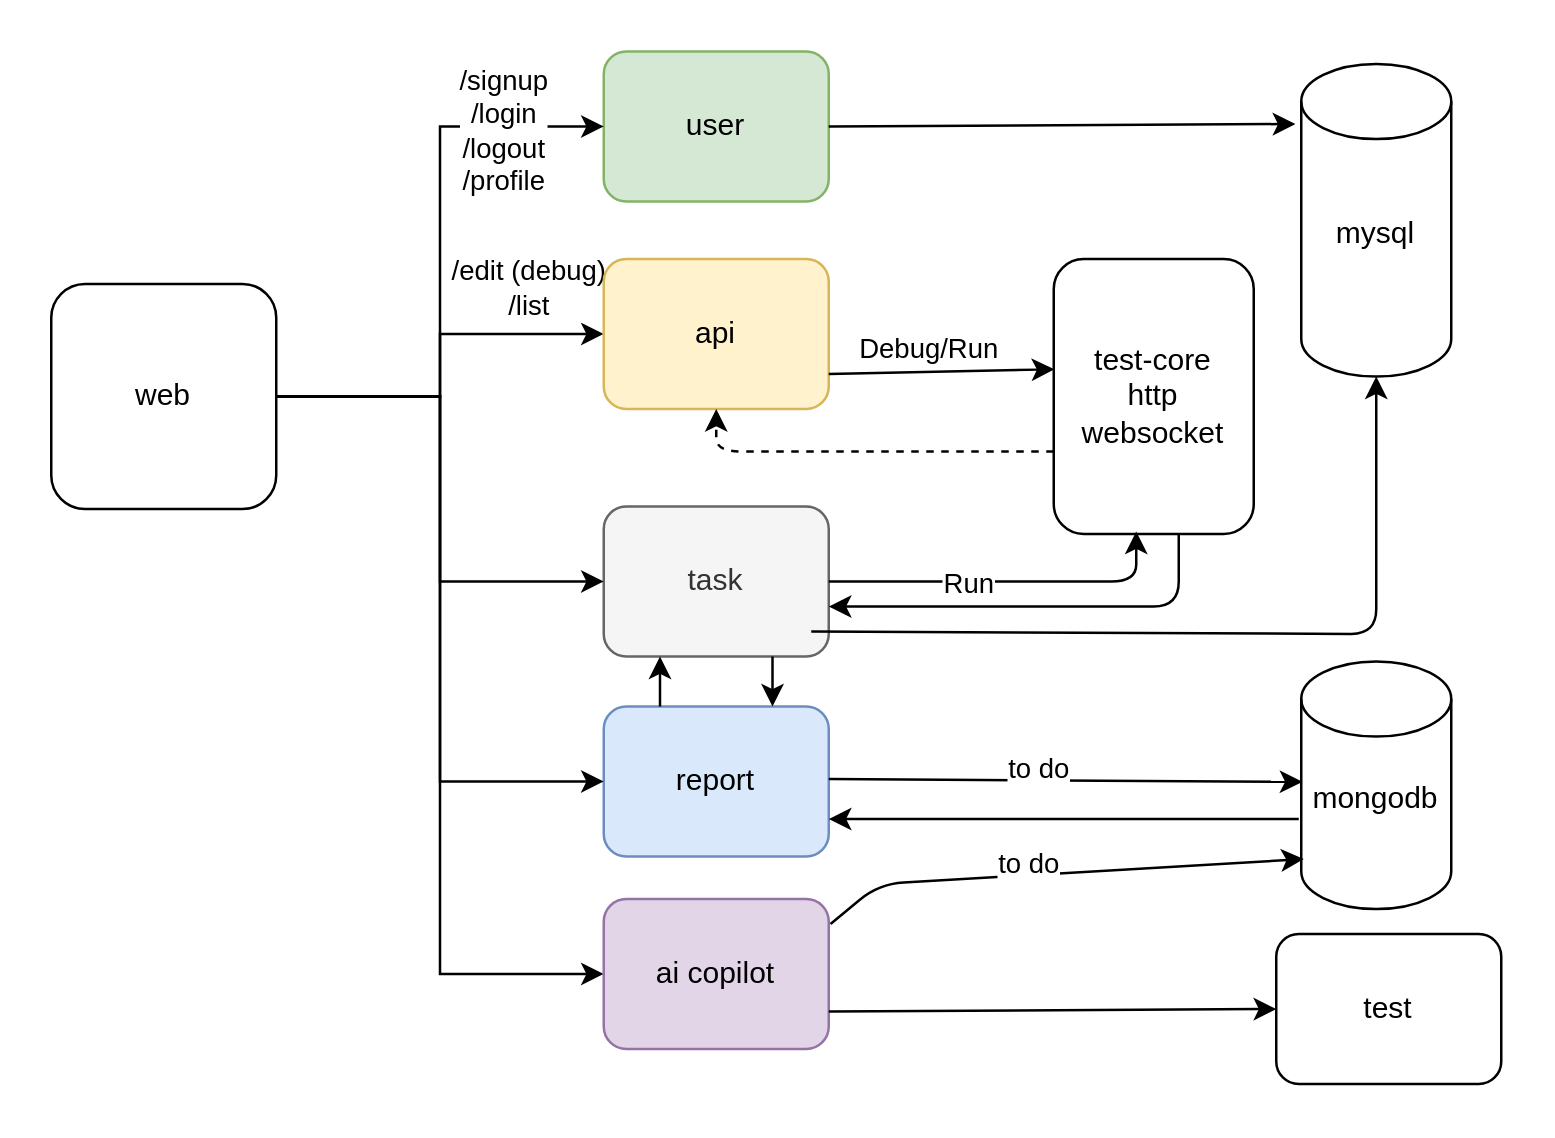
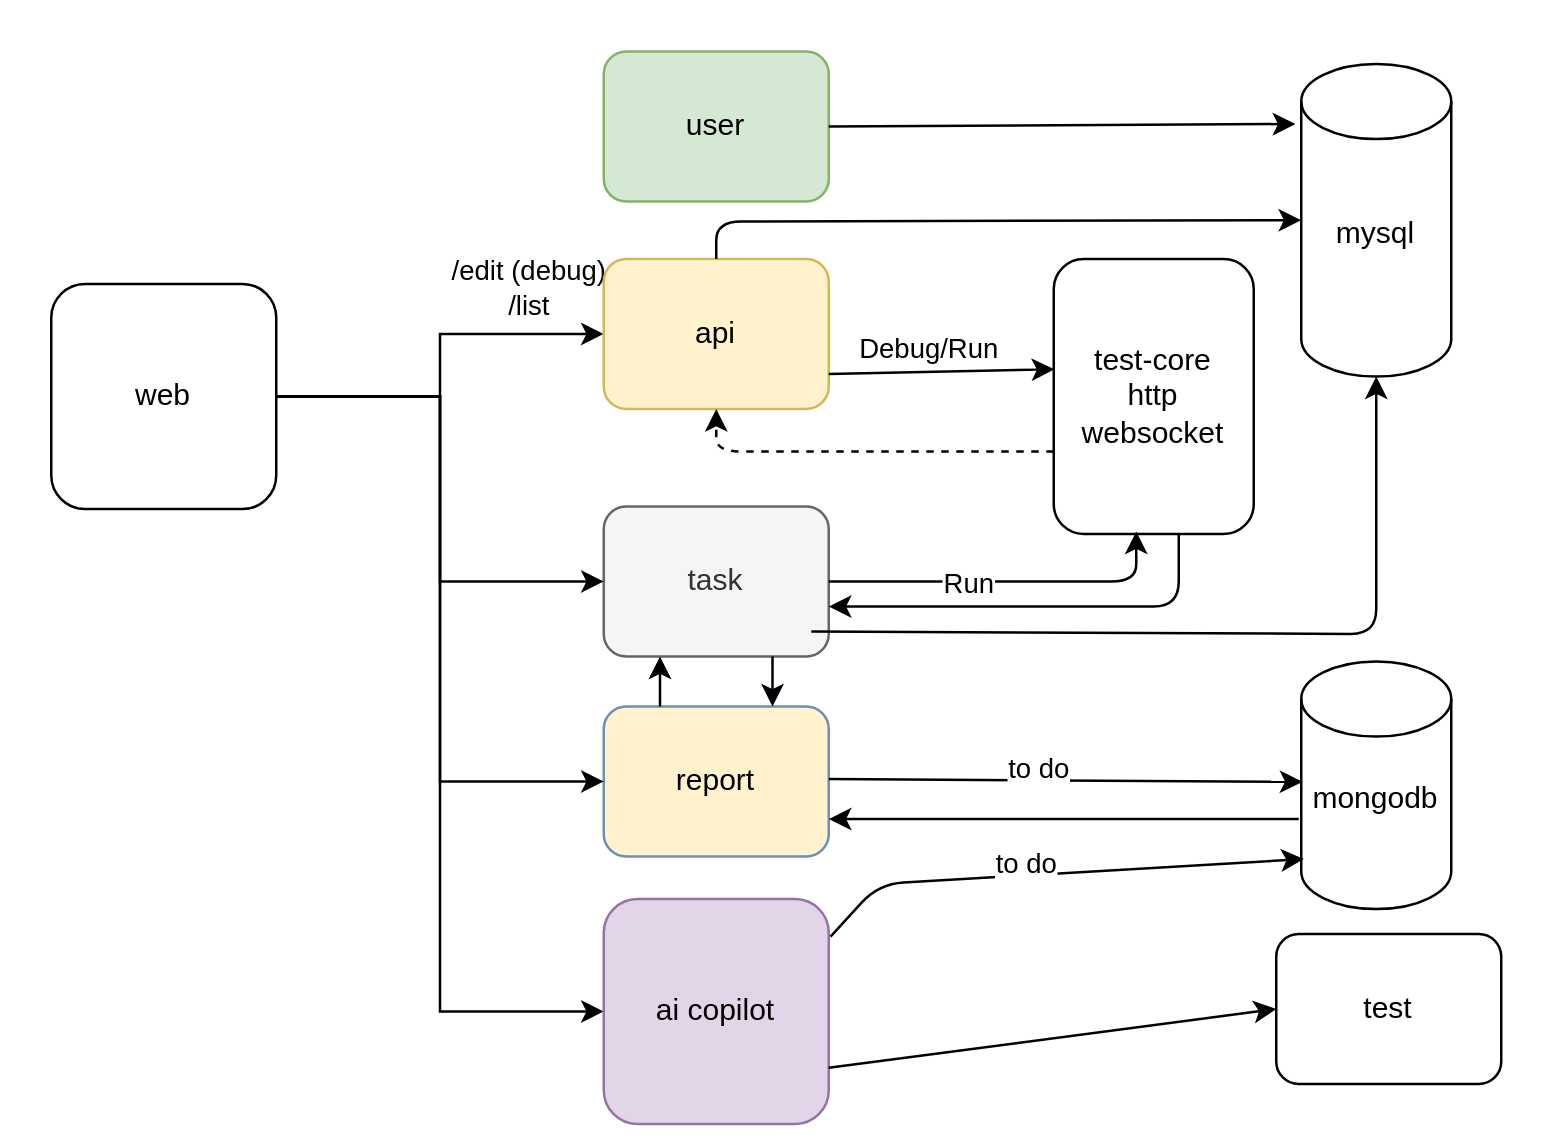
edge "web" -> "user": removed, label "/signup /login /logout /profile"
edge "api" -> "mysql": added
node "report": fillcolor #dae8fc -> #fff2cc
node "ai copilot": size 225x150 -> 225x225
